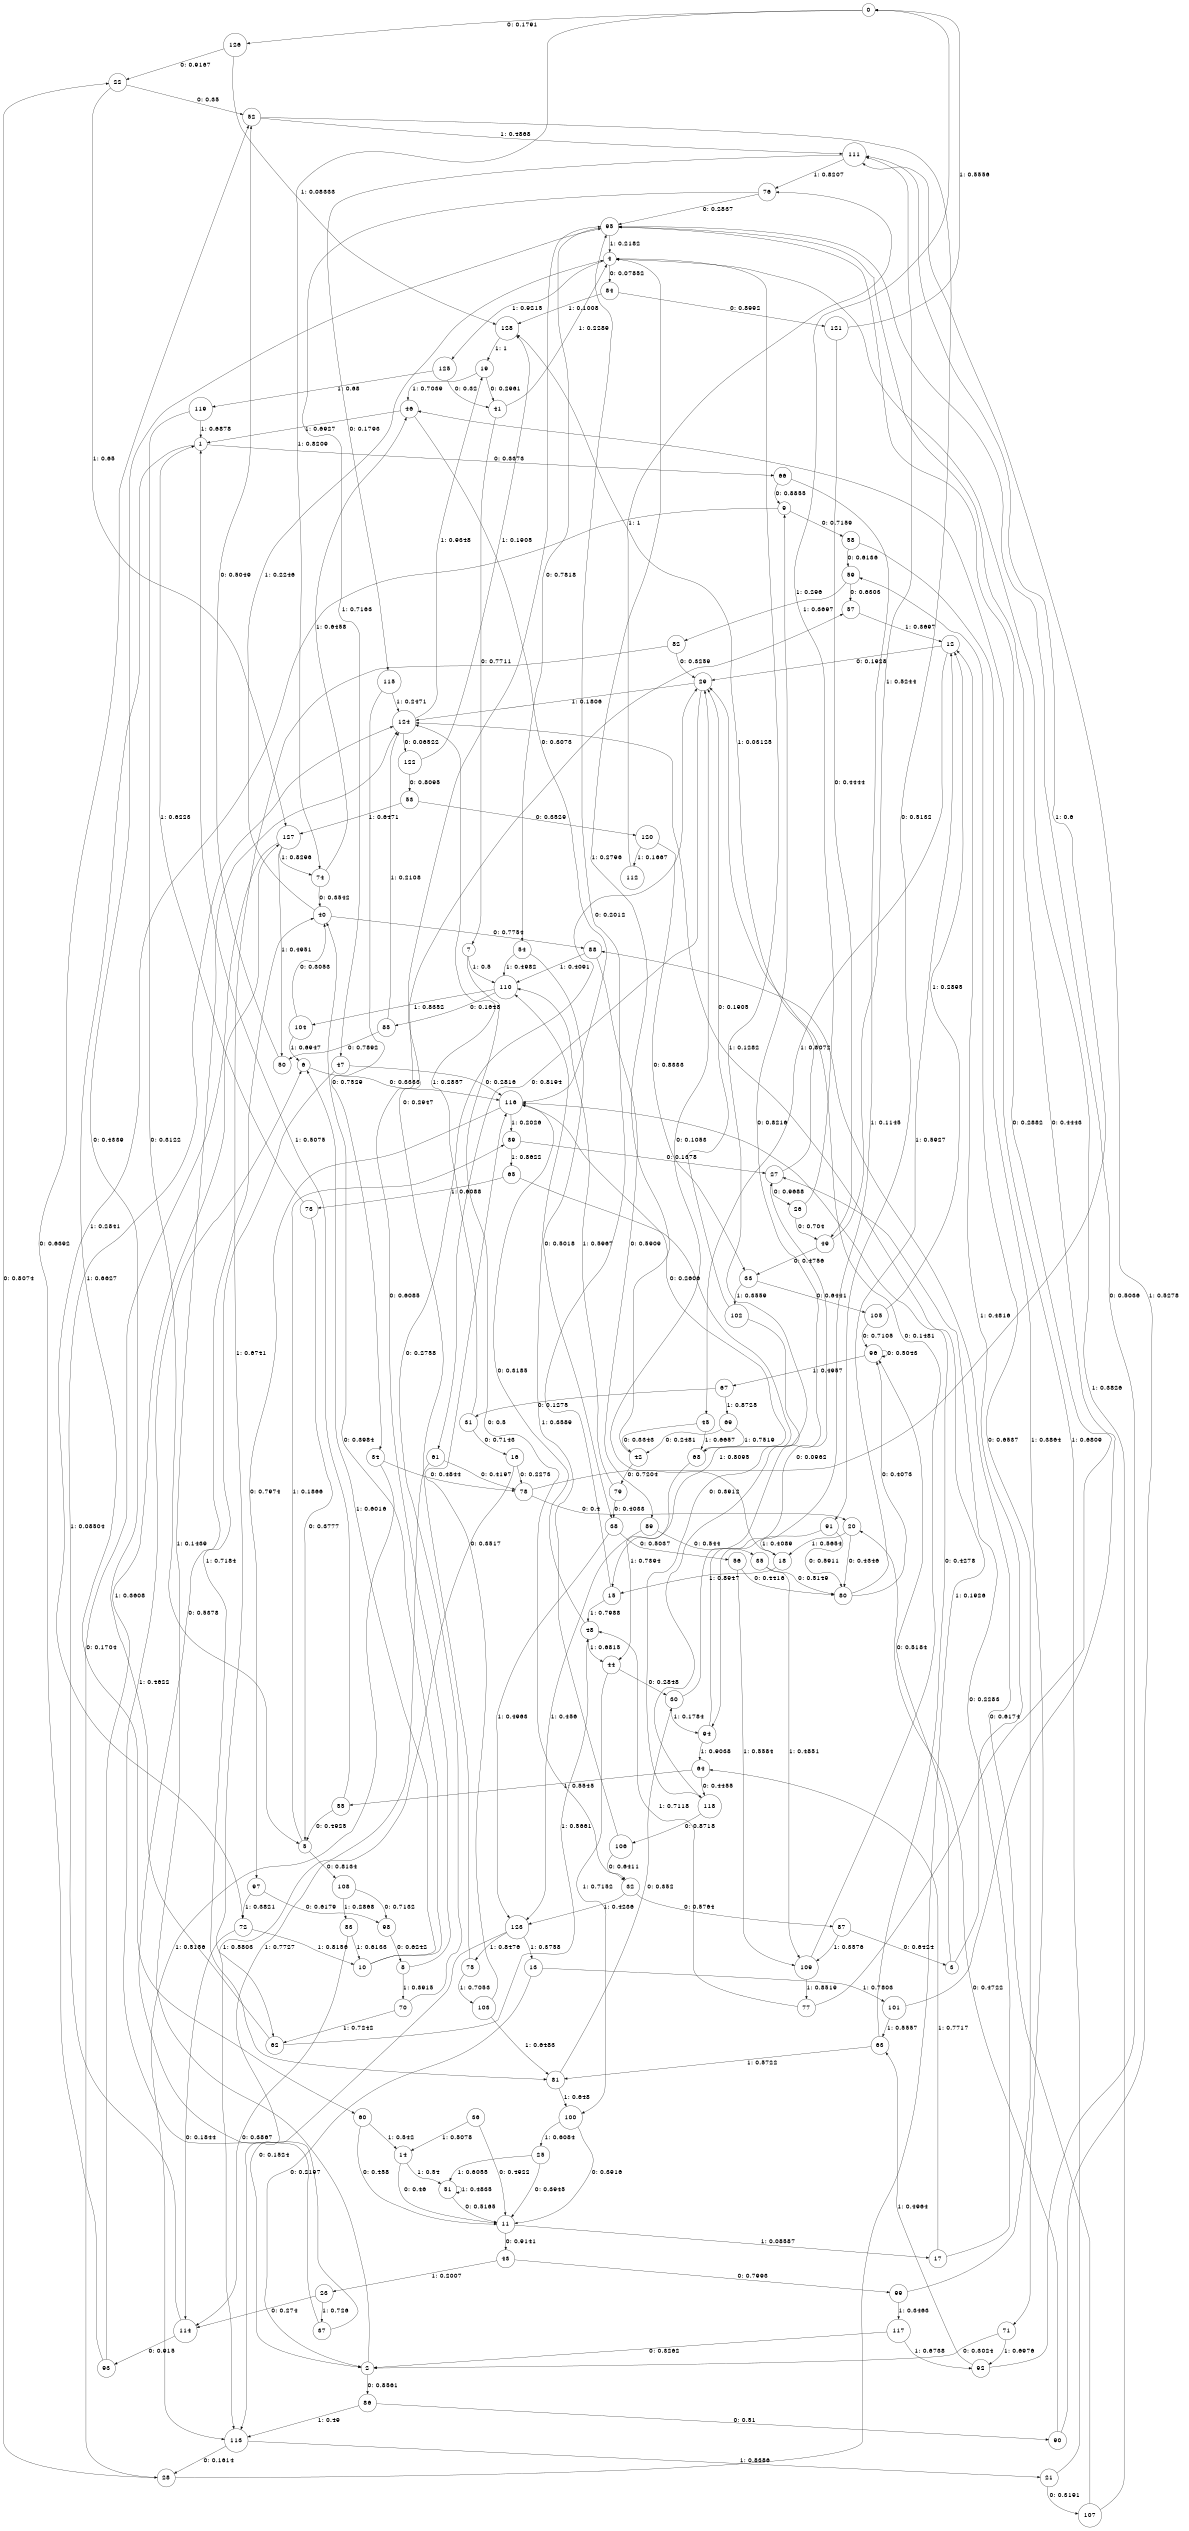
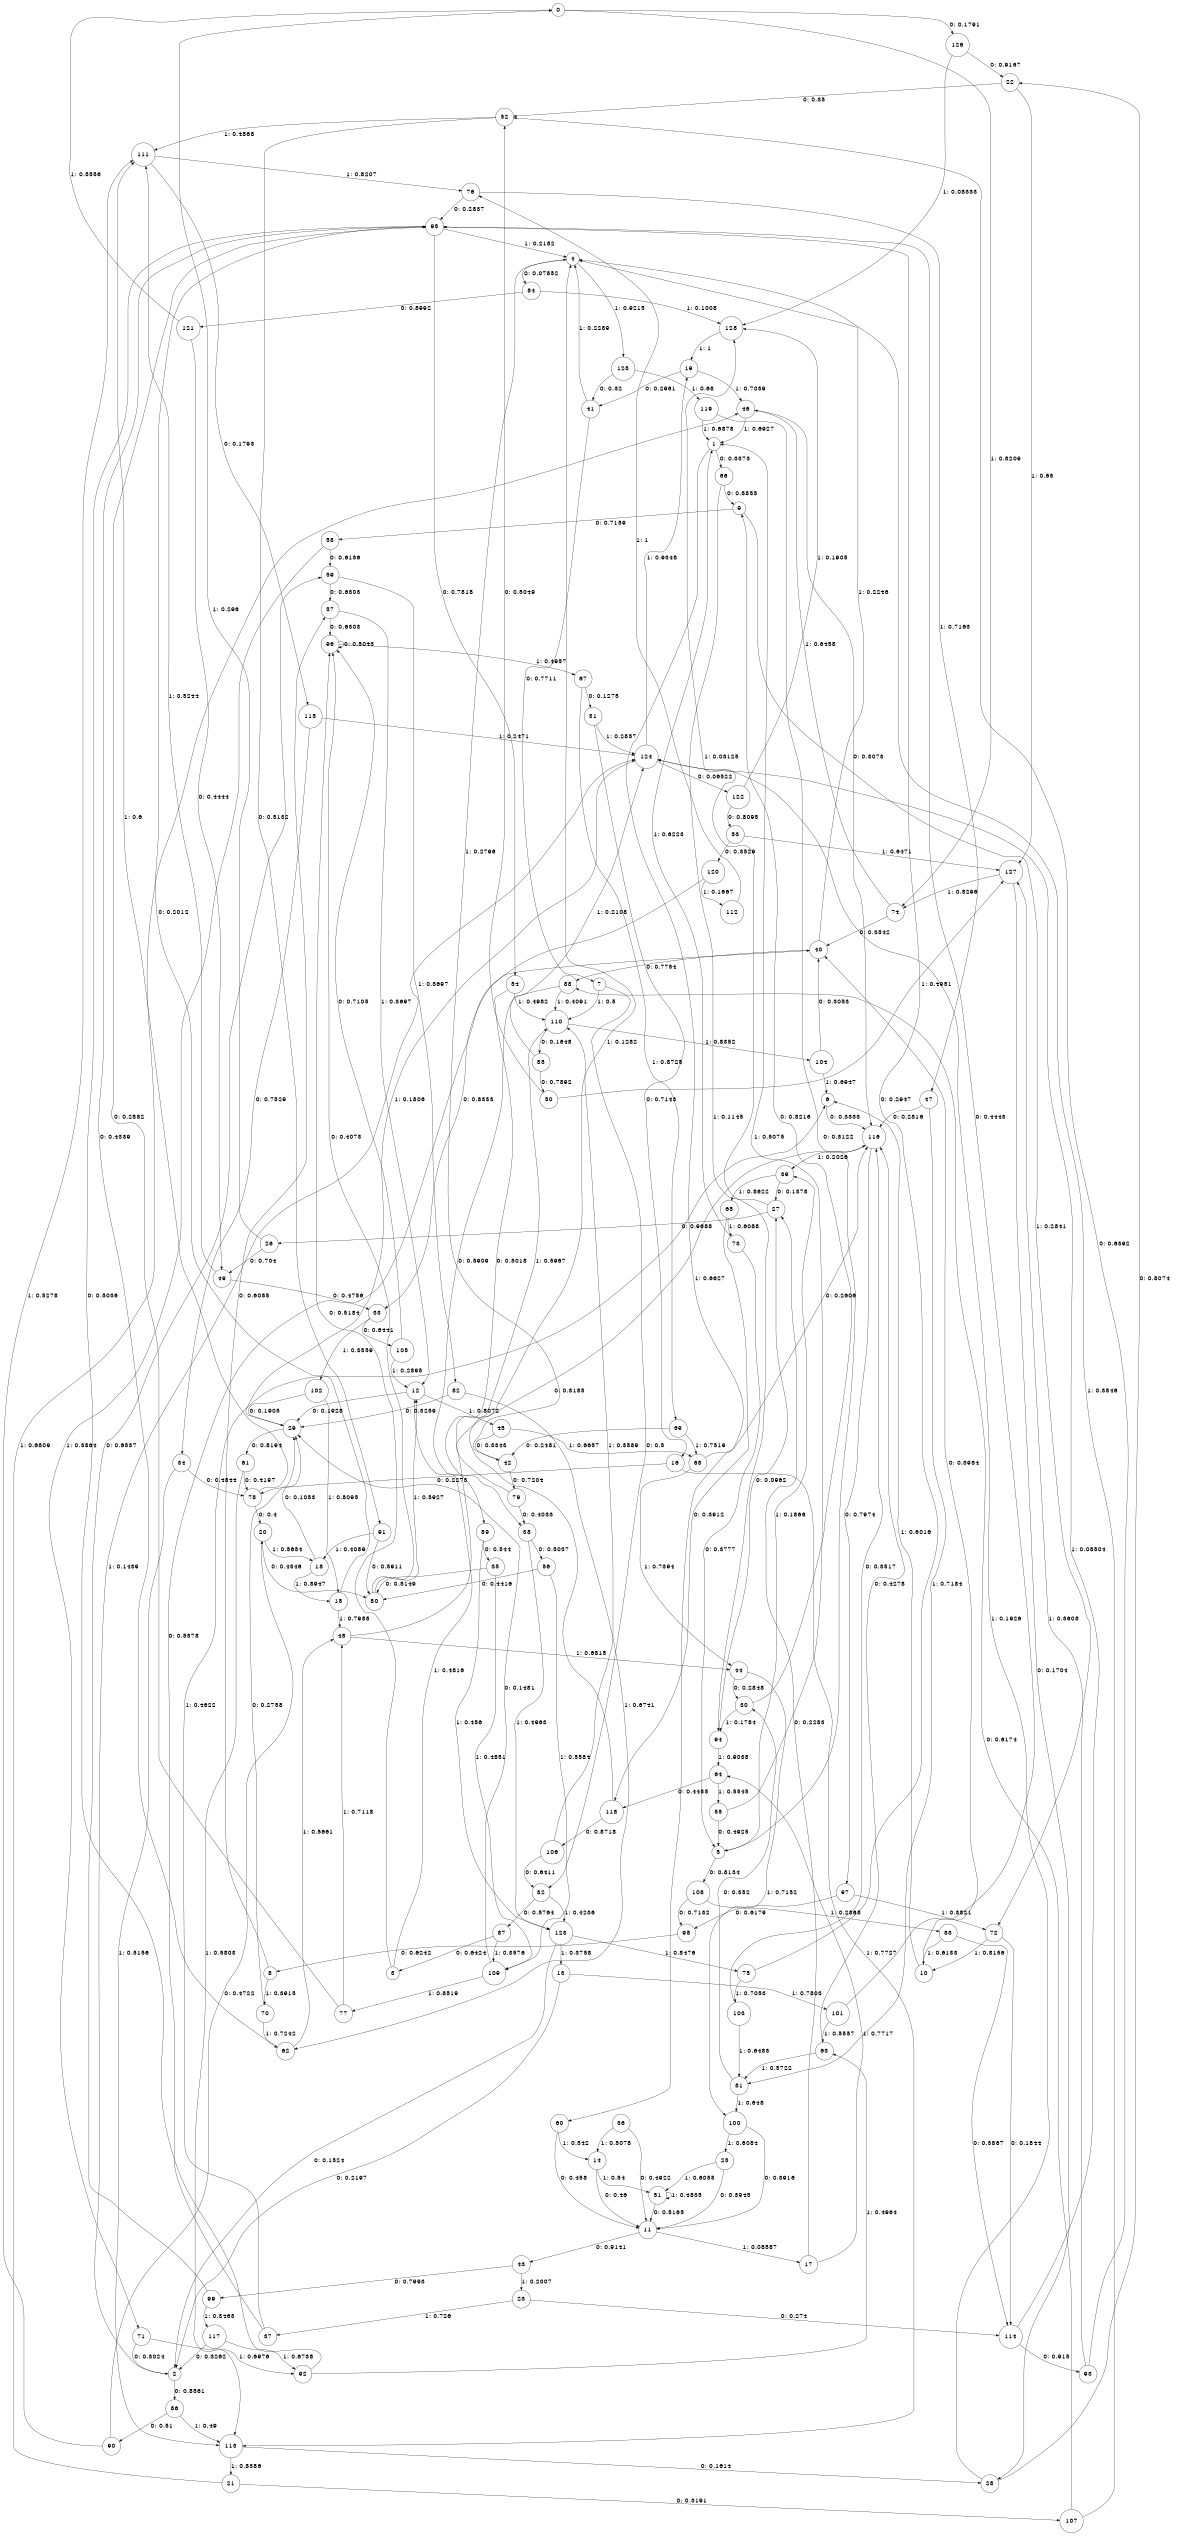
edge "57" -> "96": added, label "0: 0.6303"
edge "127" -> "50": reversed
edge "107" -> "4": label "1: 0.3826   " -> "1: 0.3846   "
